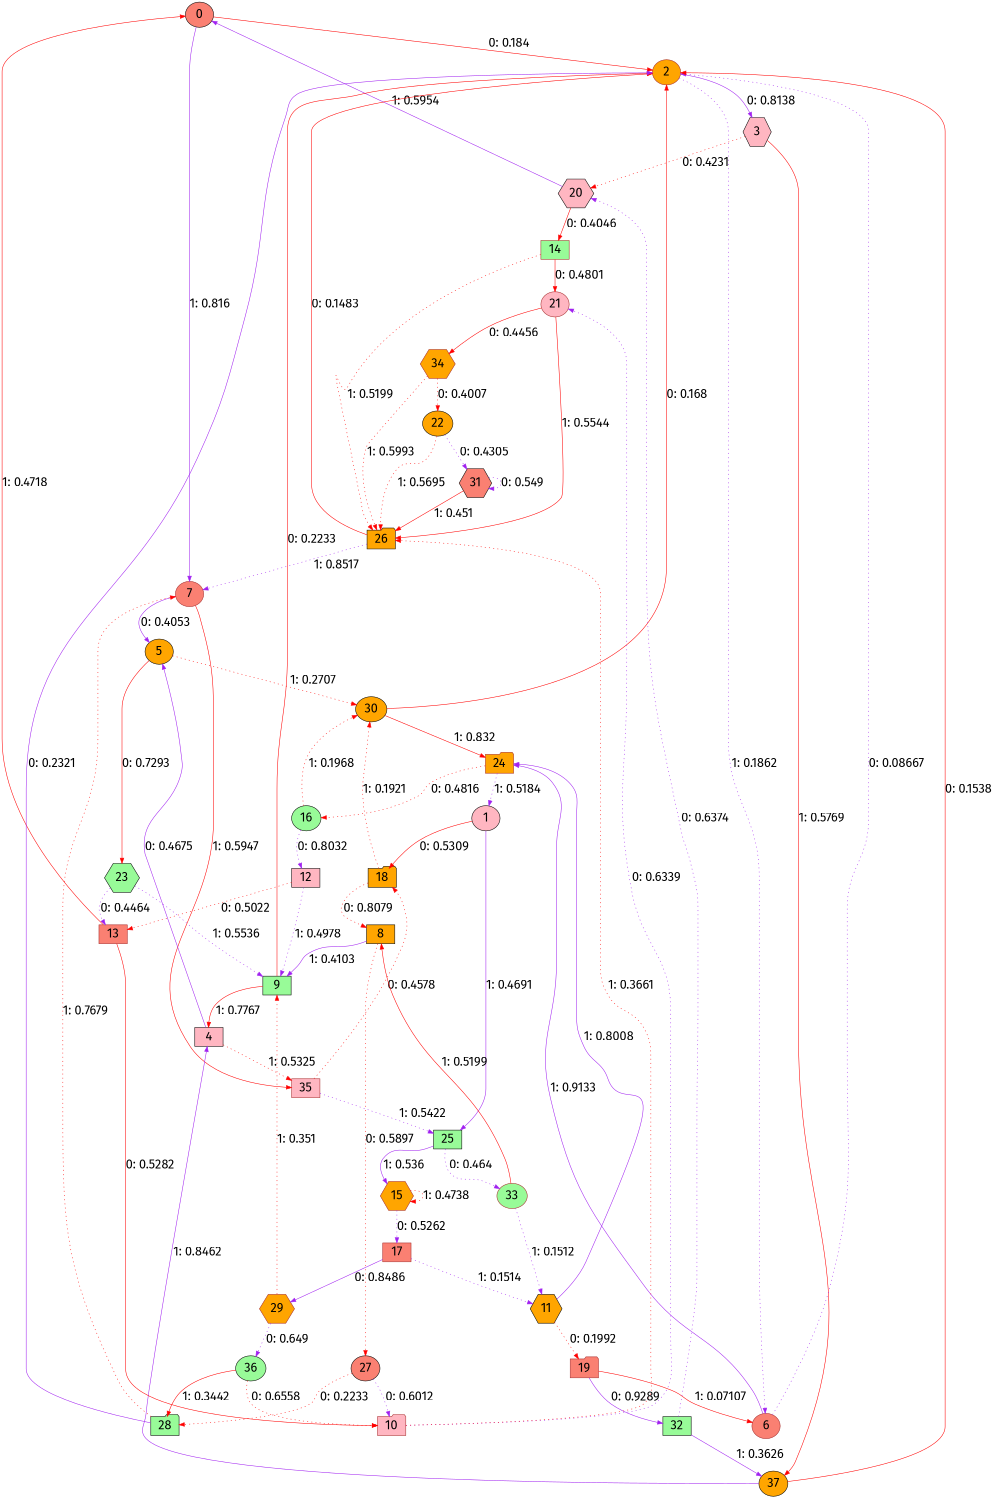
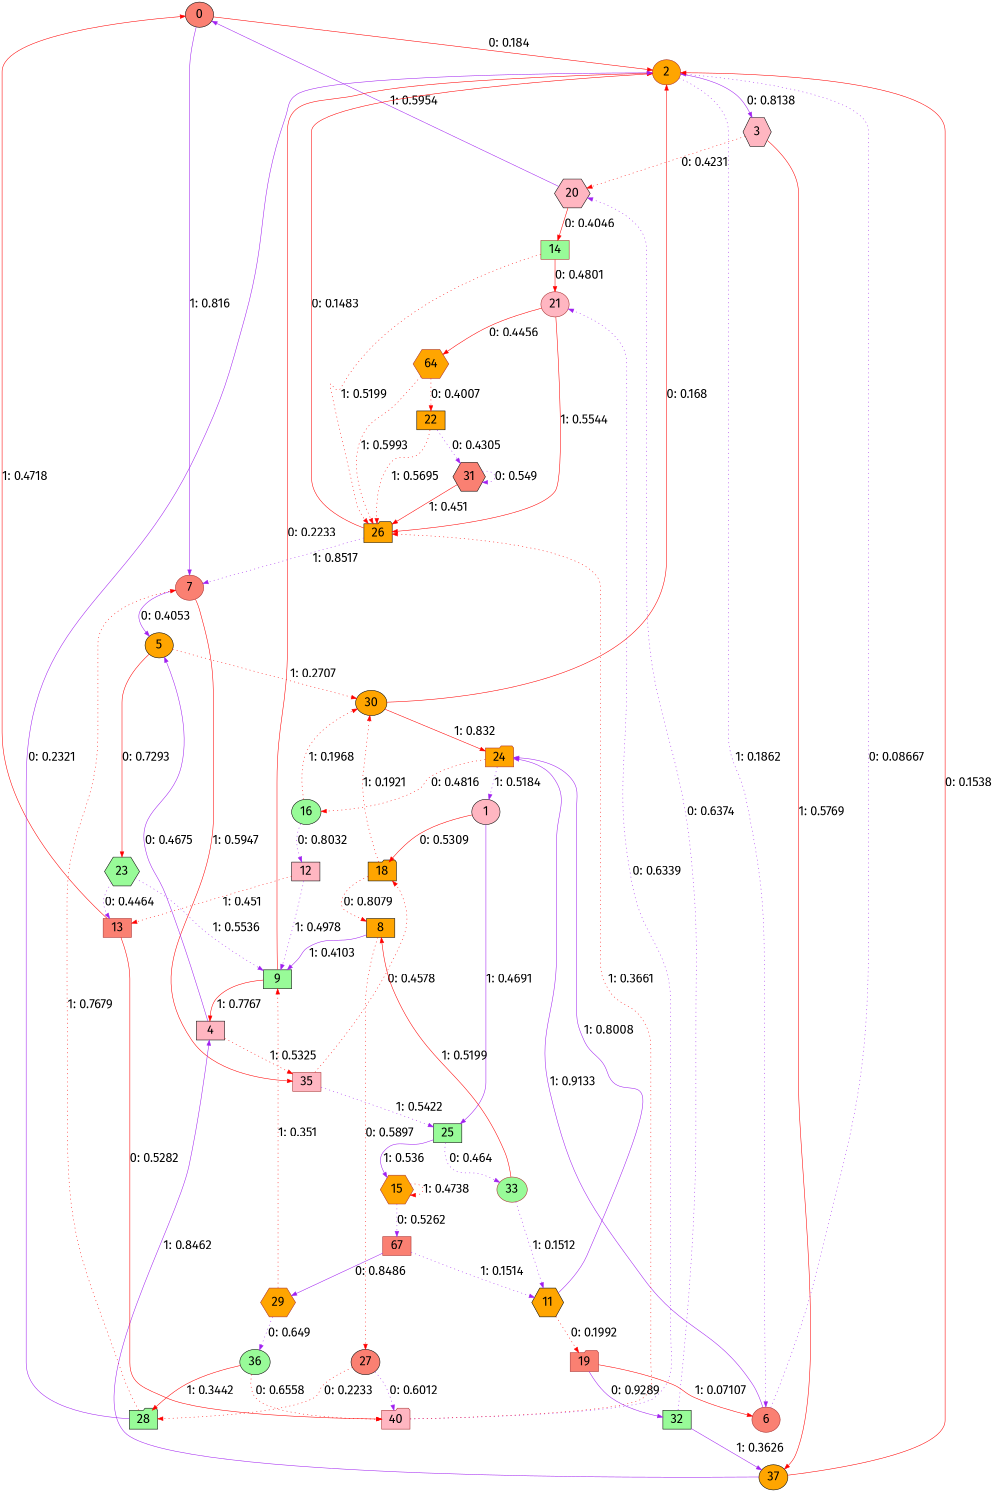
node "34": label "34" -> "64"
node "22": shape ellipse -> box
edge "12" -> "13": label "0: 0.5022   " -> "1: 0.451    "
node "17": label "17" -> "67"
node "10": label "10" -> "40"
